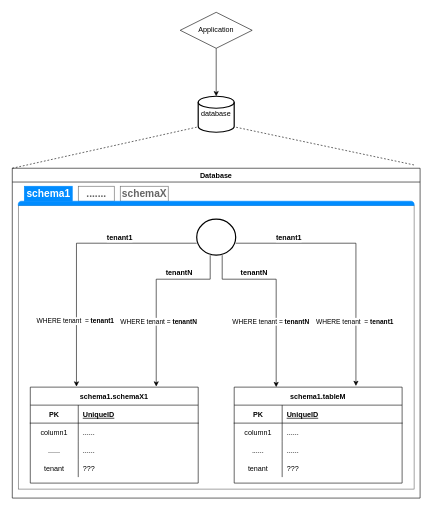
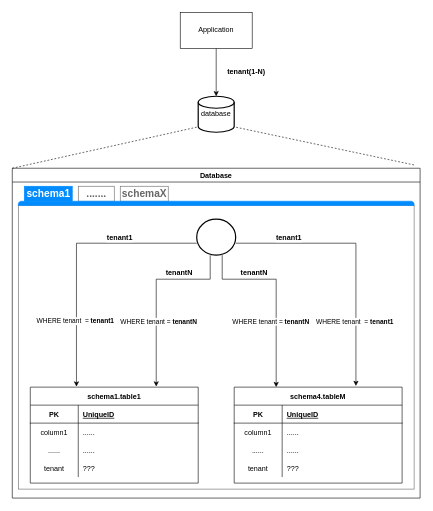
node "Application": shape diamond -> rectangle
node "tenant(1-N)": added
node "schema1.schemaX1": label "schema1.schemaX1" -> "schema1.table1"
node "schema1.tableM": label "schema1.tableM" -> "schema4.tableM"
